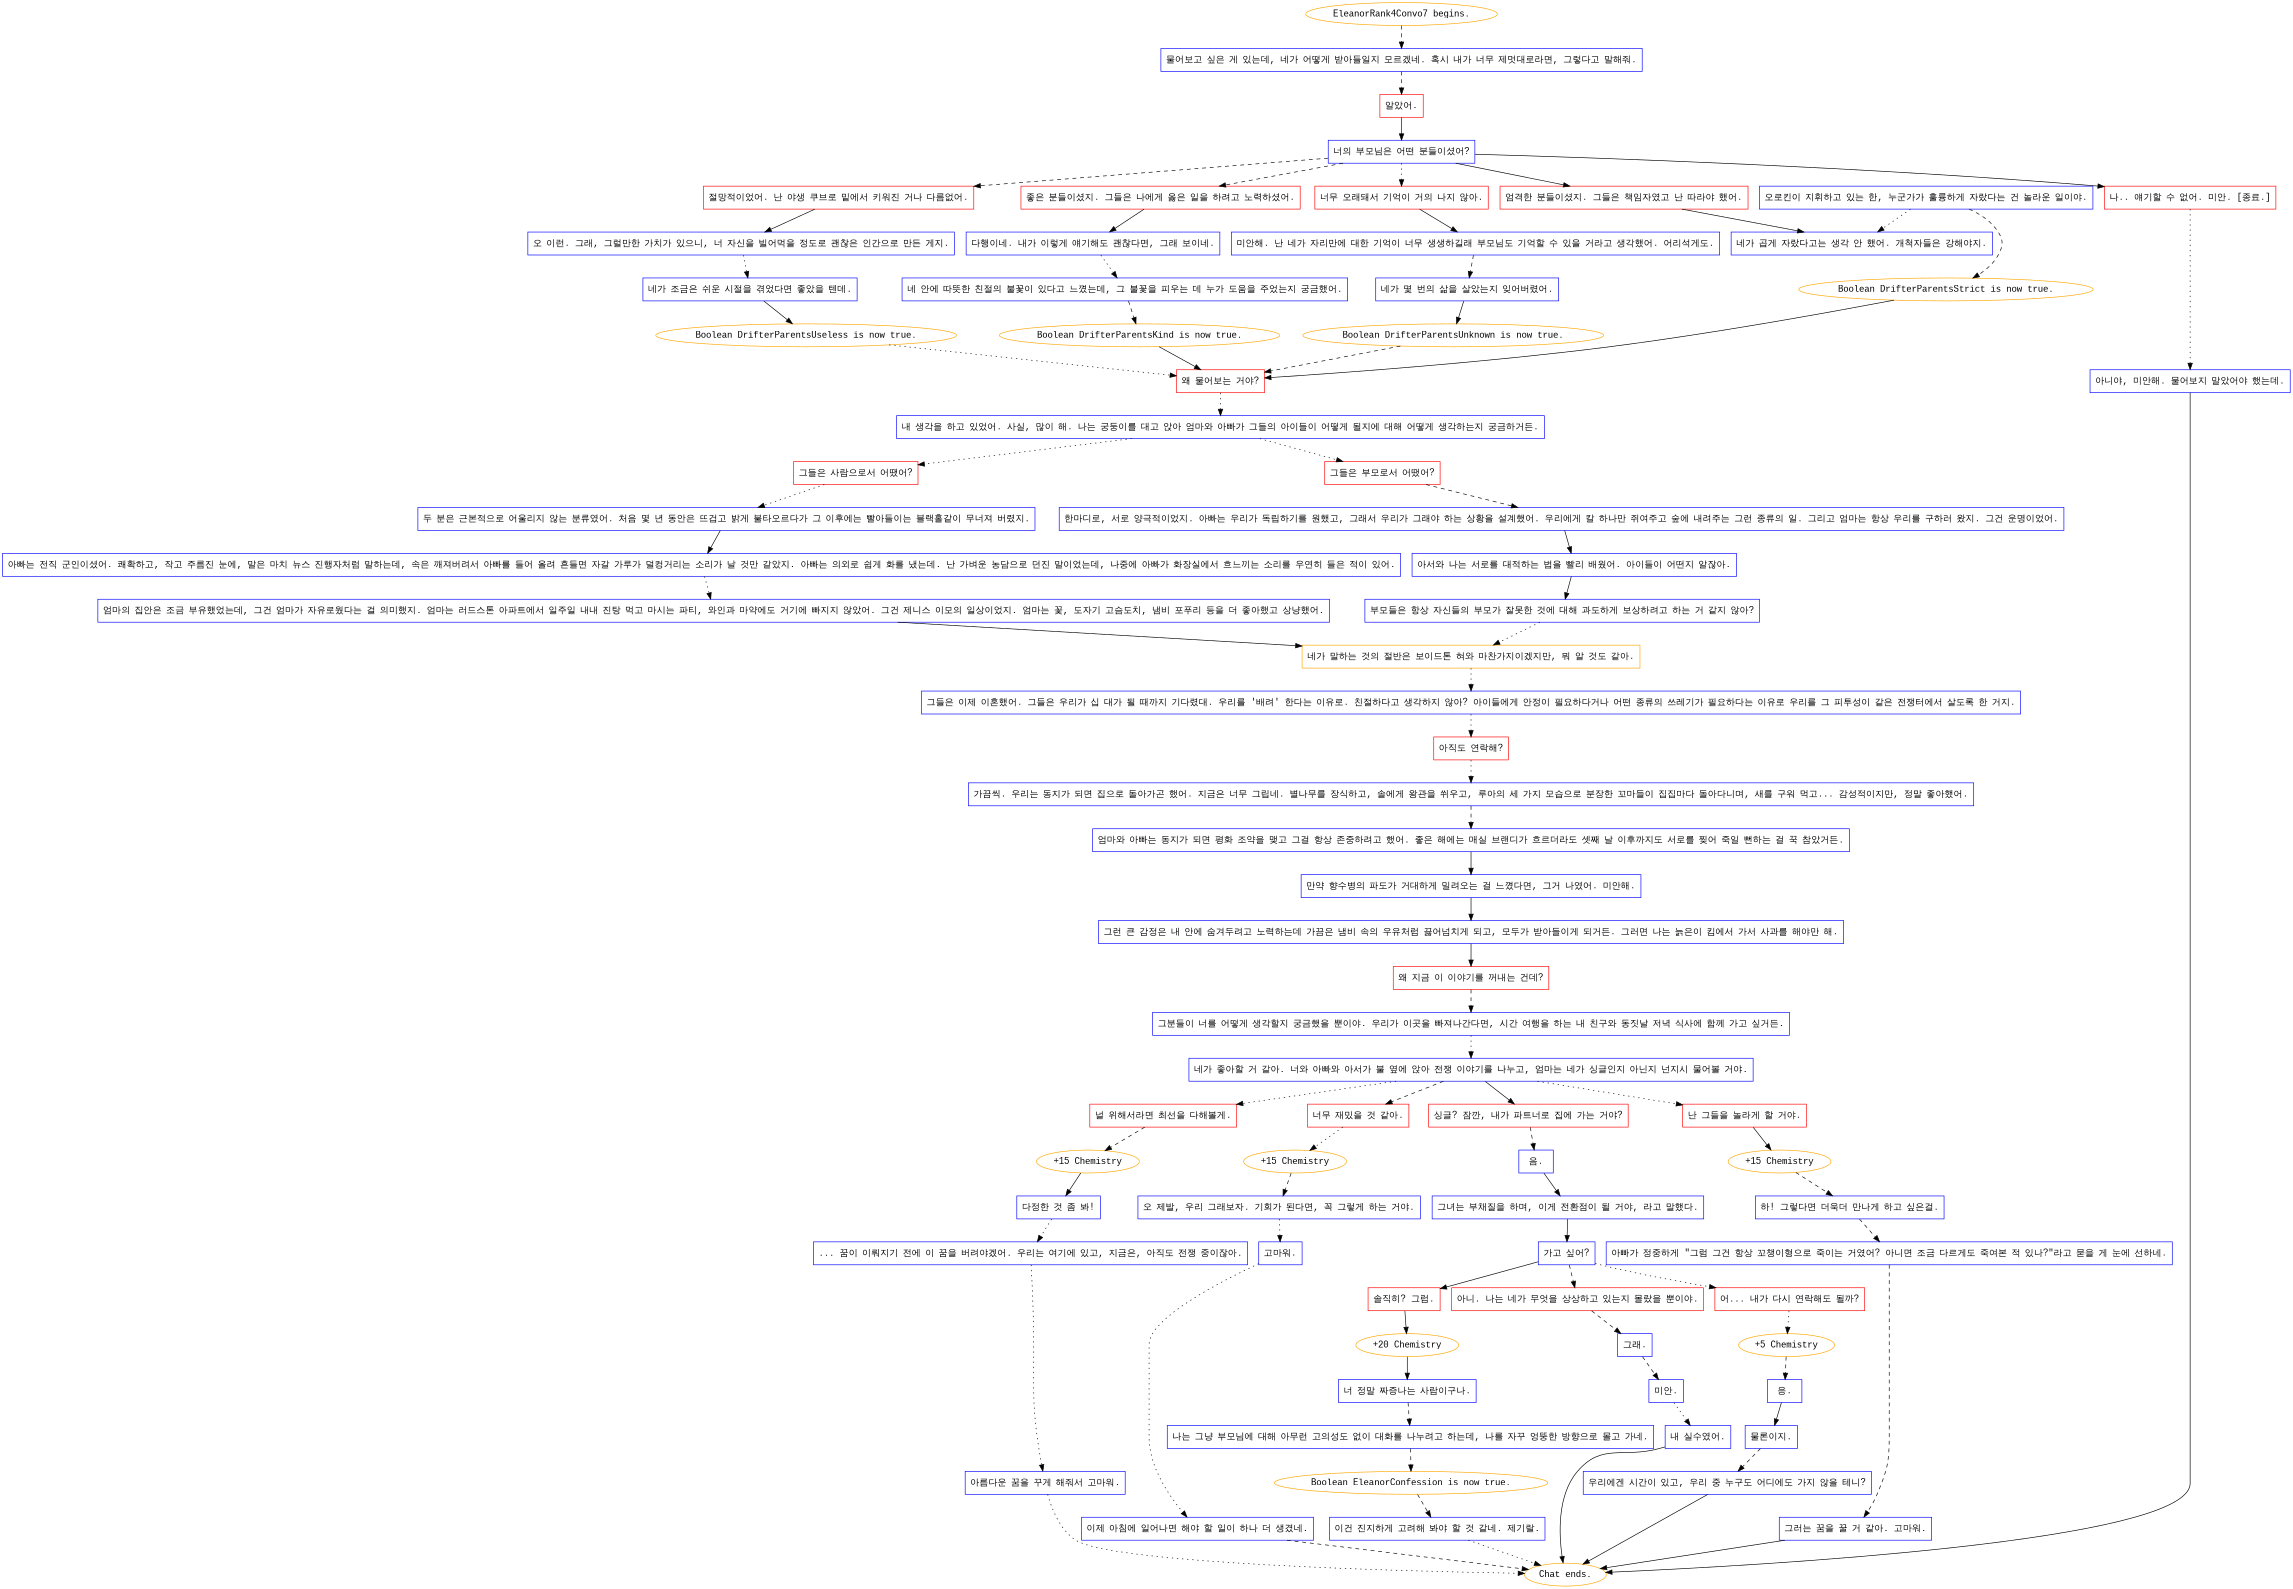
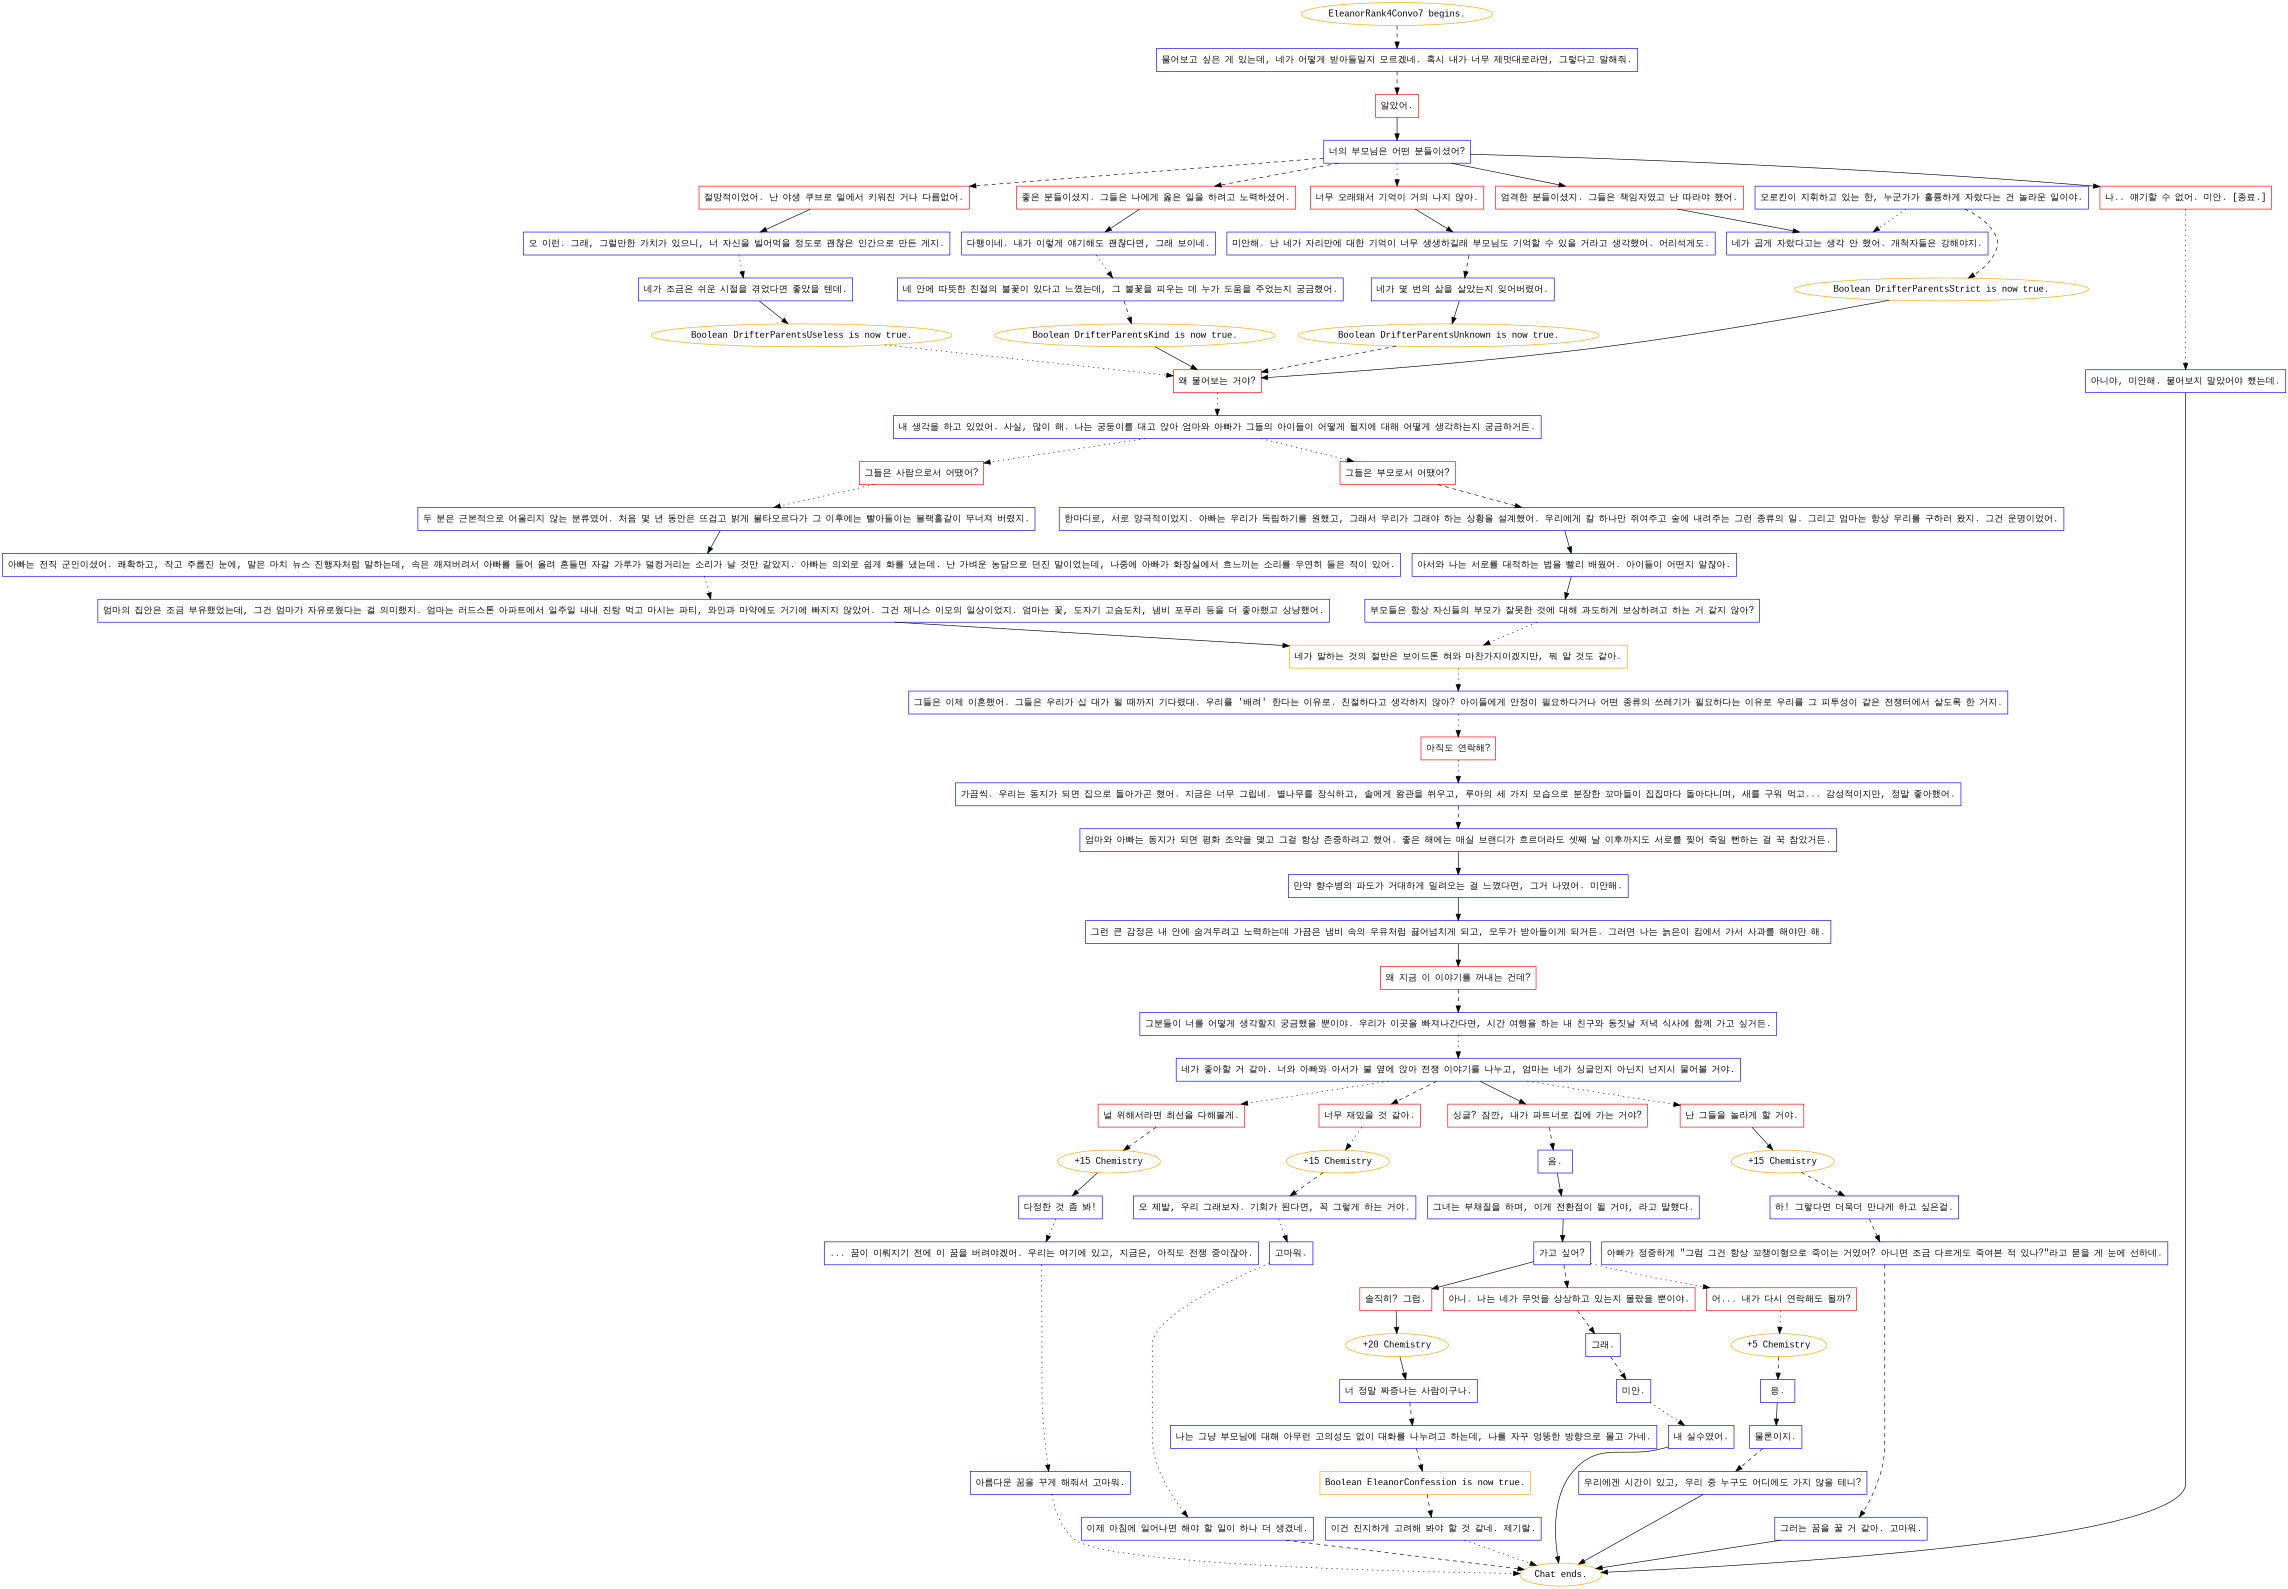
node "Boolean EleanorConfession is now true.": shape ellipse -> box
